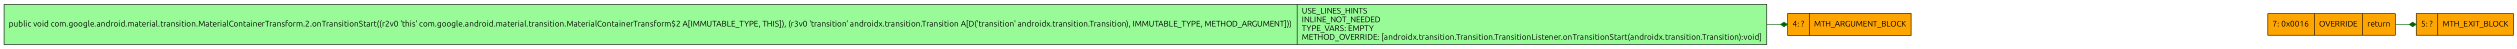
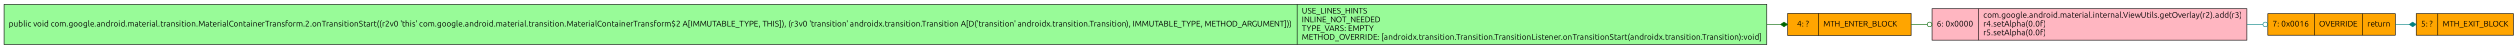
node "4: ?": text "MTH_ARGUMENT_BLOCK" -> "MTH_ENTER_BLOCK"
node "6: 0x0000": added
edge "7: 0x0016" -> "5: ?": color darkgreen -> teal
